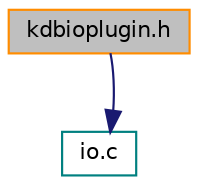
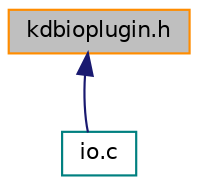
edge "kdbioplugin.h" -> "io.c": reversed
